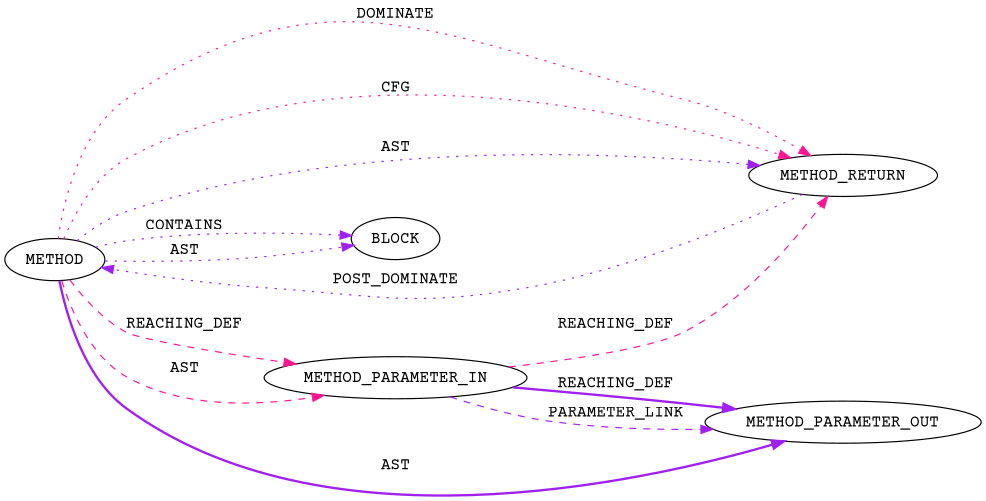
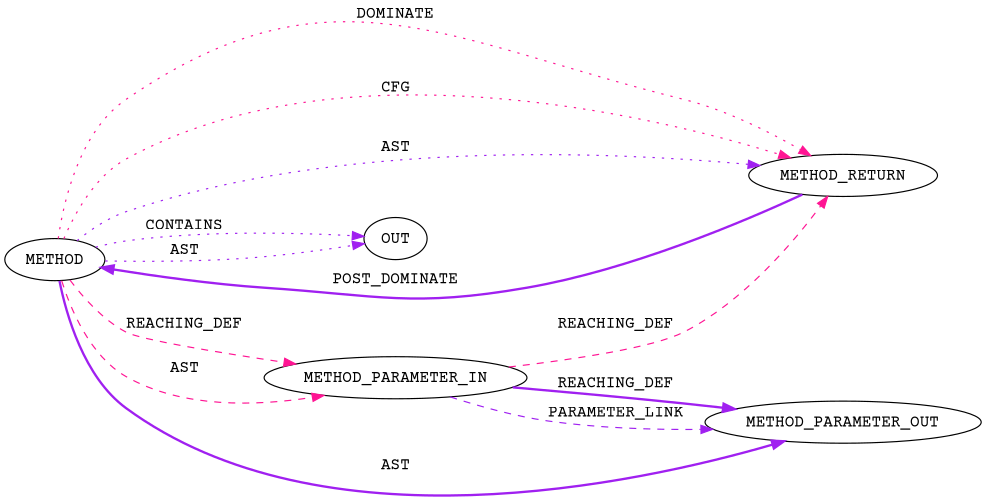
node "BLOCK": label "BLOCK" -> "OUT"
edge "METHOD_RETURN" -> "METHOD": style dotted -> bold
